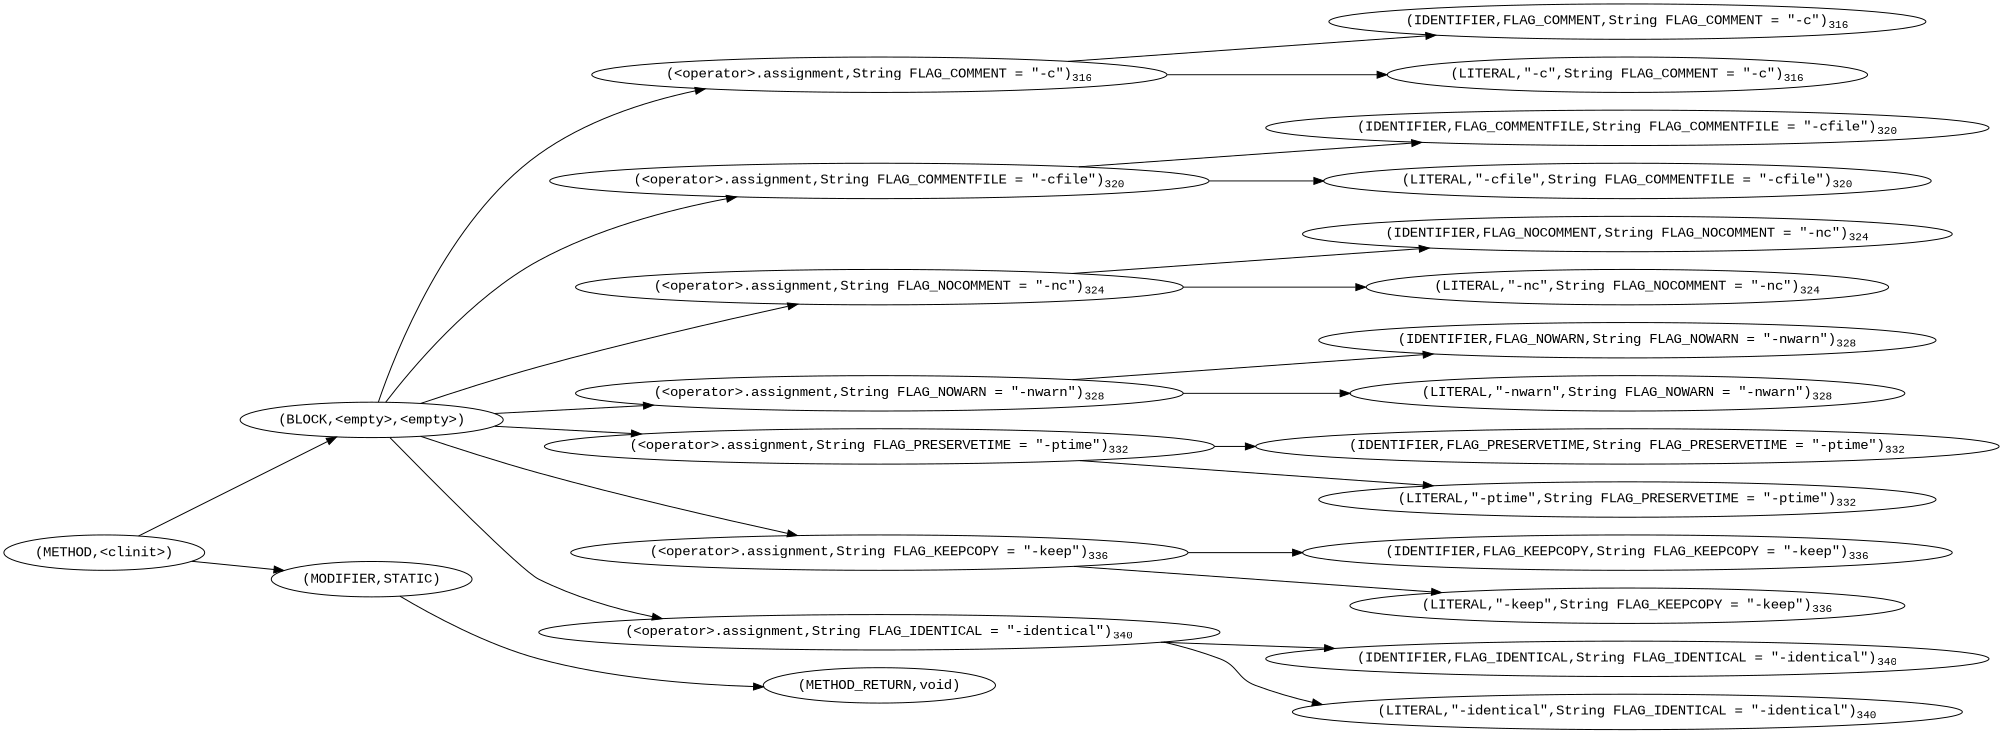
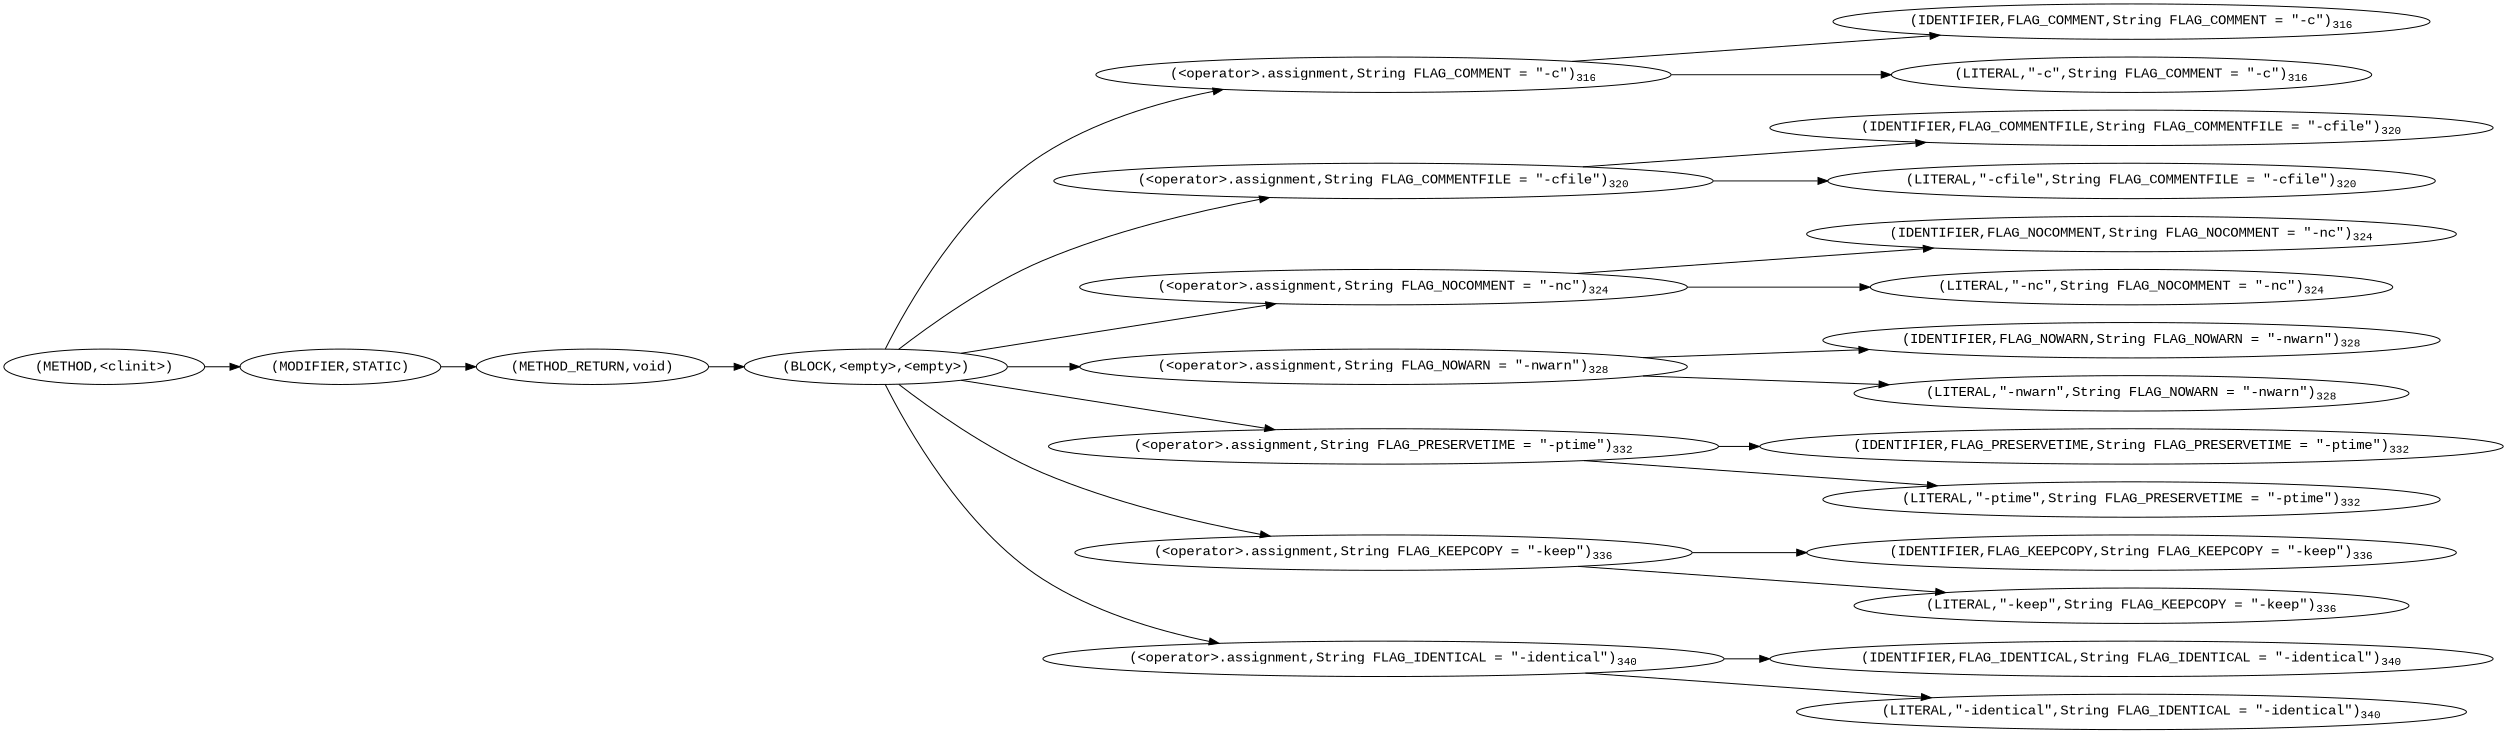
edge "(METHOD,<clinit>)" -> "(BLOCK,<empty>,<empty>)": now "(METHOD_RETURN,void)" -> "(BLOCK,<empty>,<empty>)"
